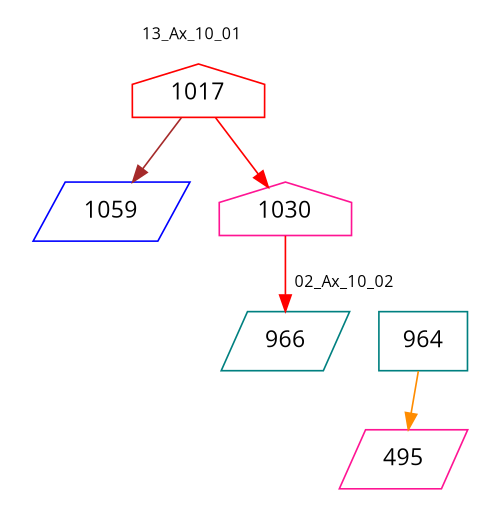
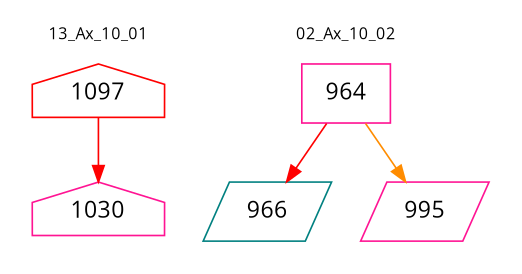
node "1017": label "1017" -> "1097"
node "1059": removed
edge "1030" -> "966": now "964" -> "966"
node "964": color teal -> deeppink
node "495": label "495" -> "995"
